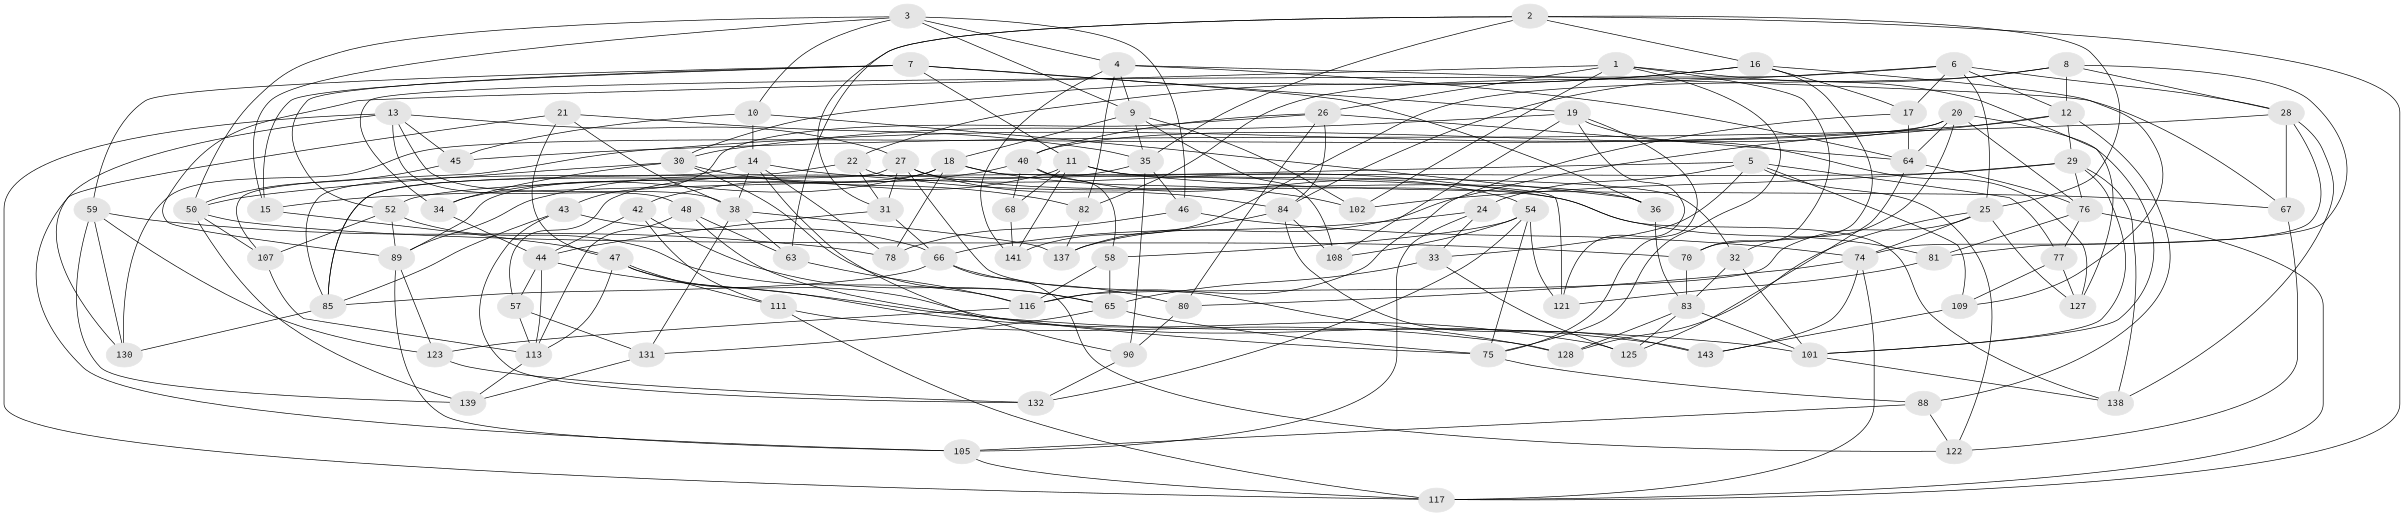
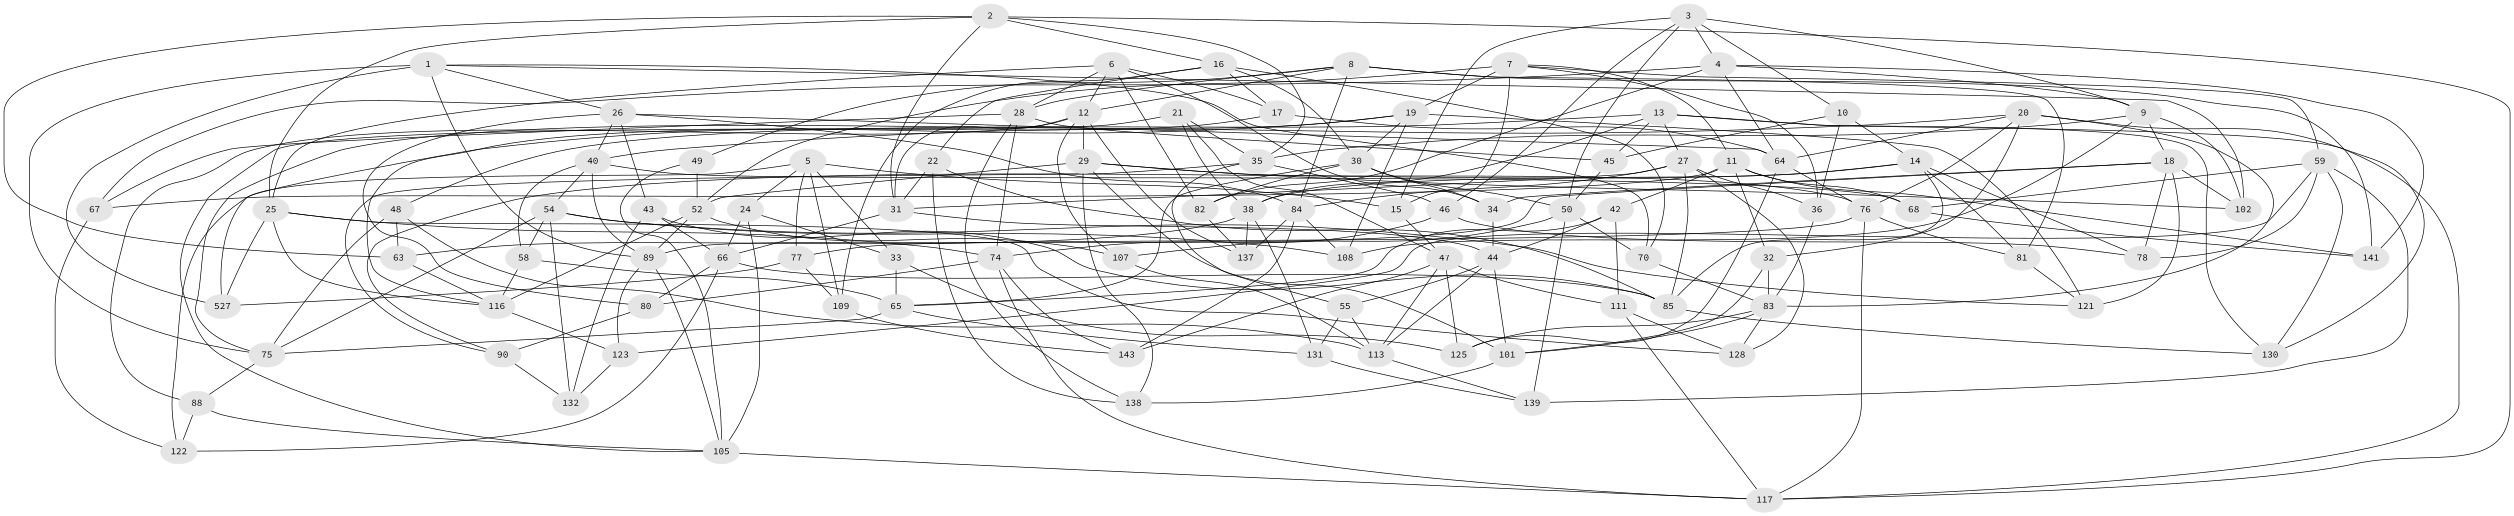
edge "12" -- "31": added
node "49": added
edge "59" -- "68": added
node "57": label "57" -> "55"
node "127": label "127" -> "527"
edge "20" -- "101": now "20" -- "83"
